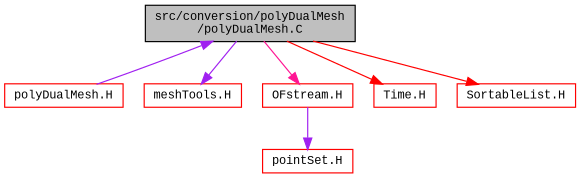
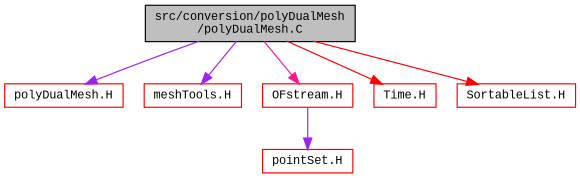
edge "polyDualMesh.H" -> "src/conversion/polyDualMesh /polyDualMesh.C": reversed
